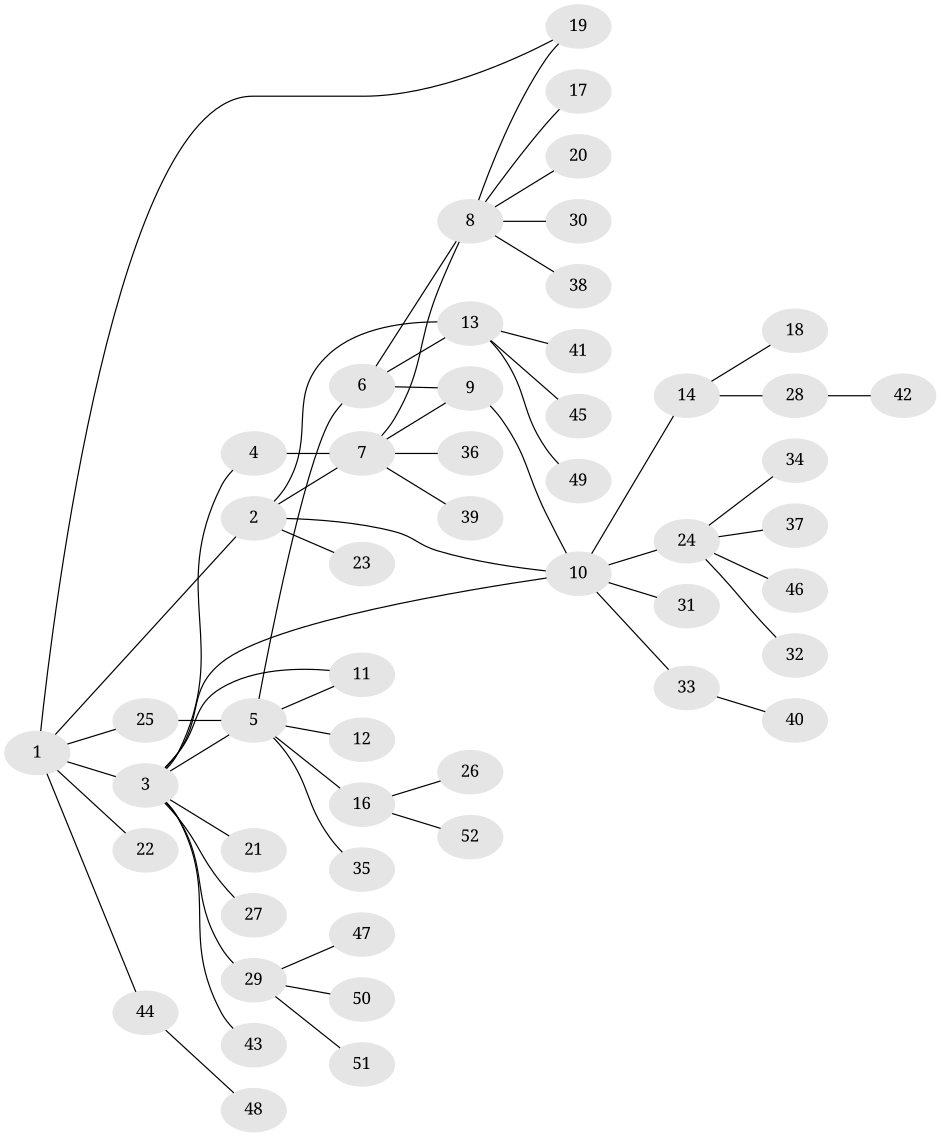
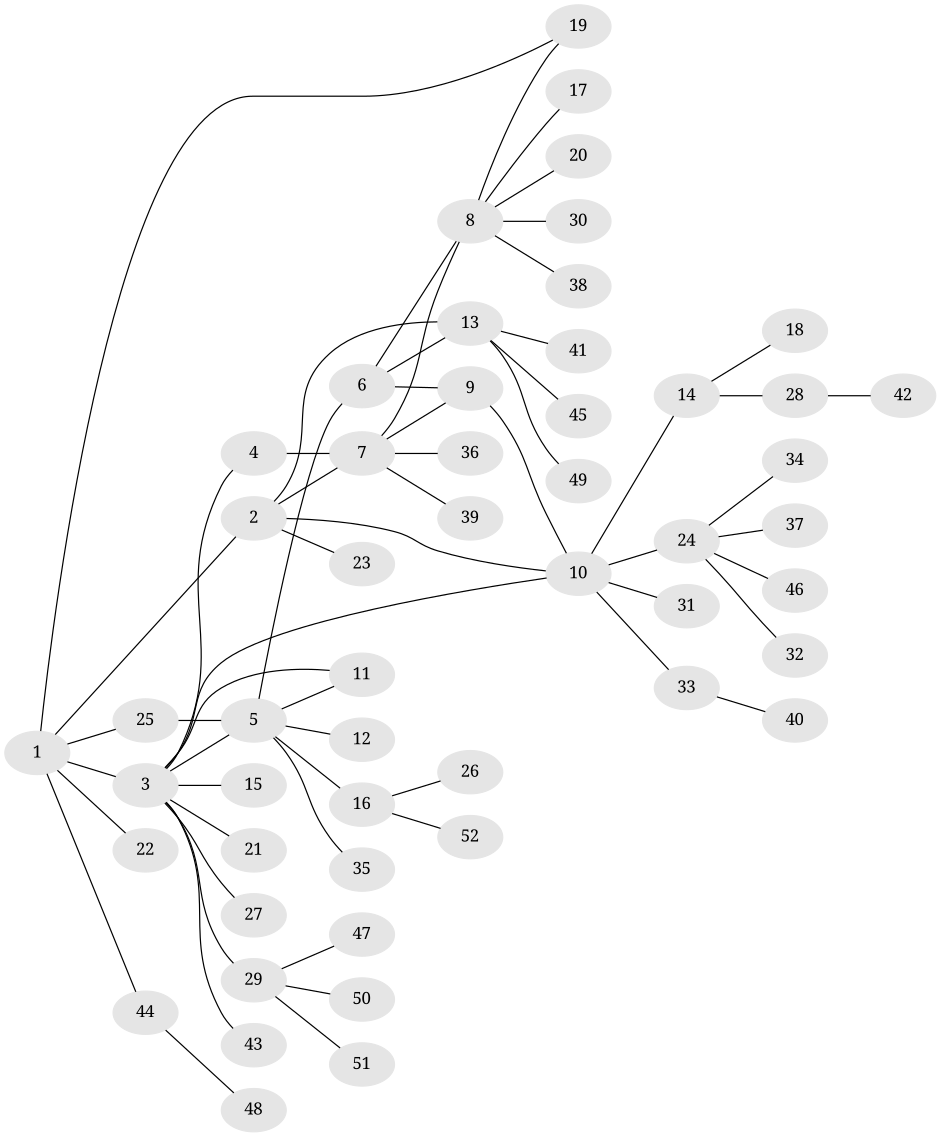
node "15": added
